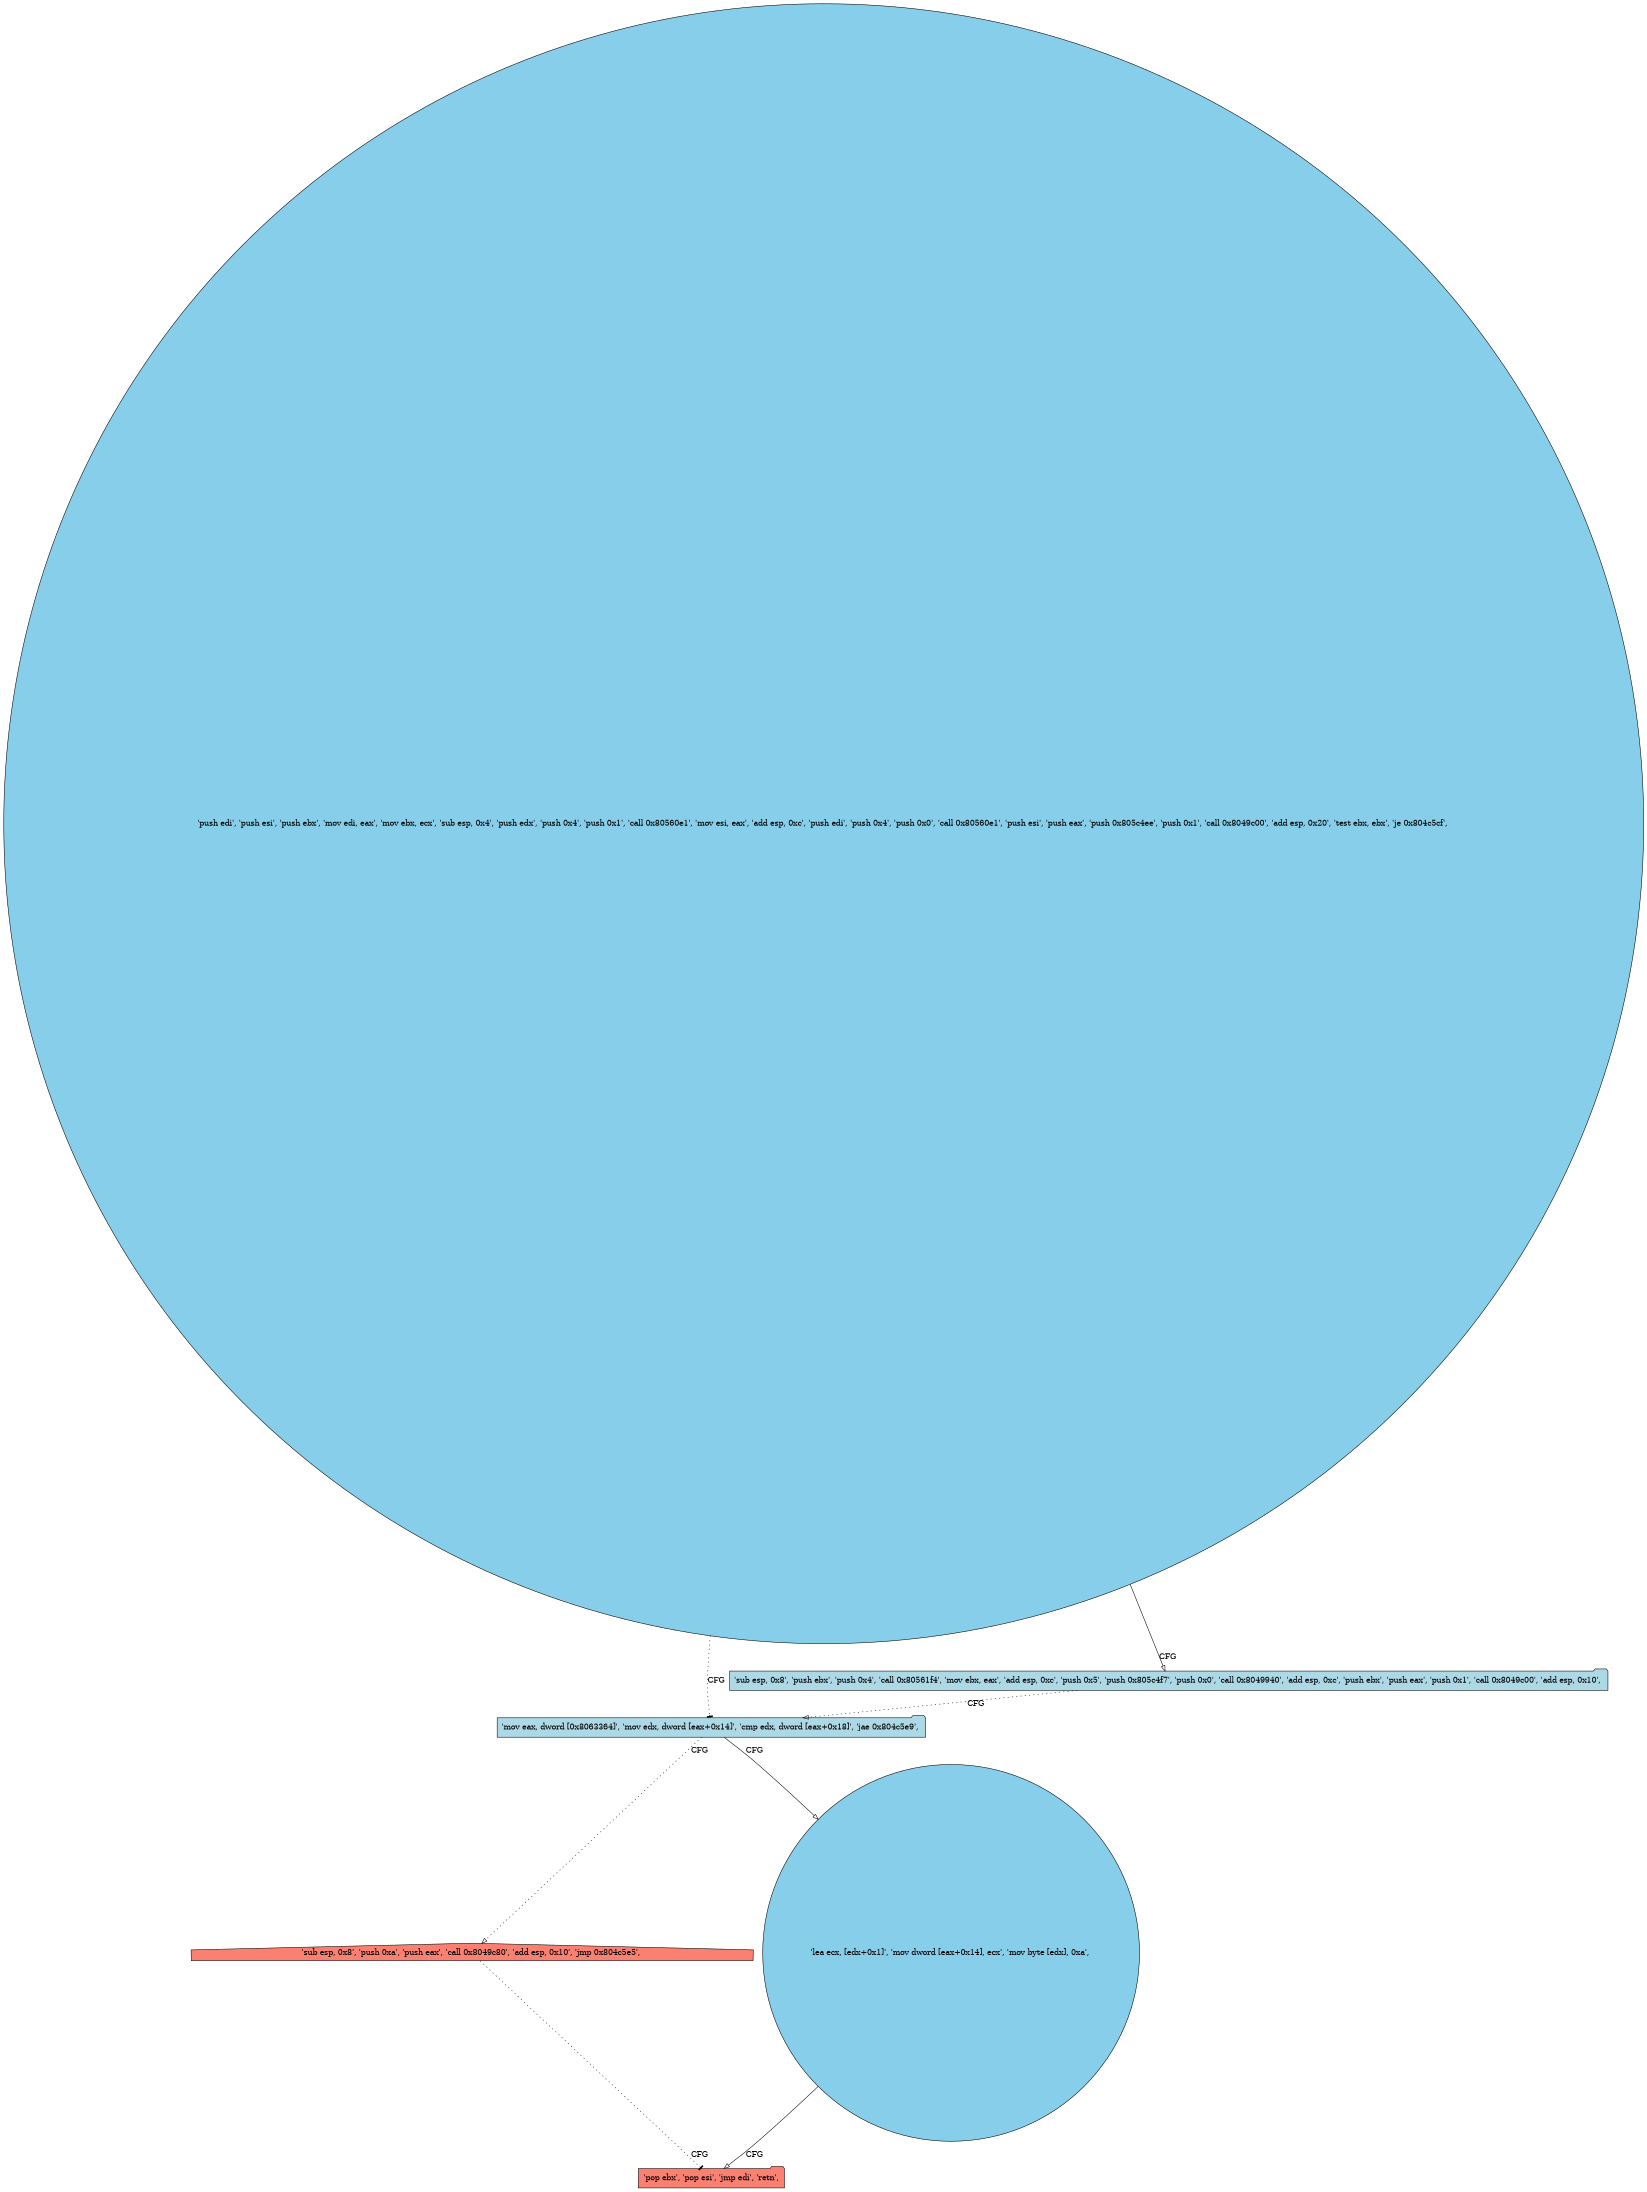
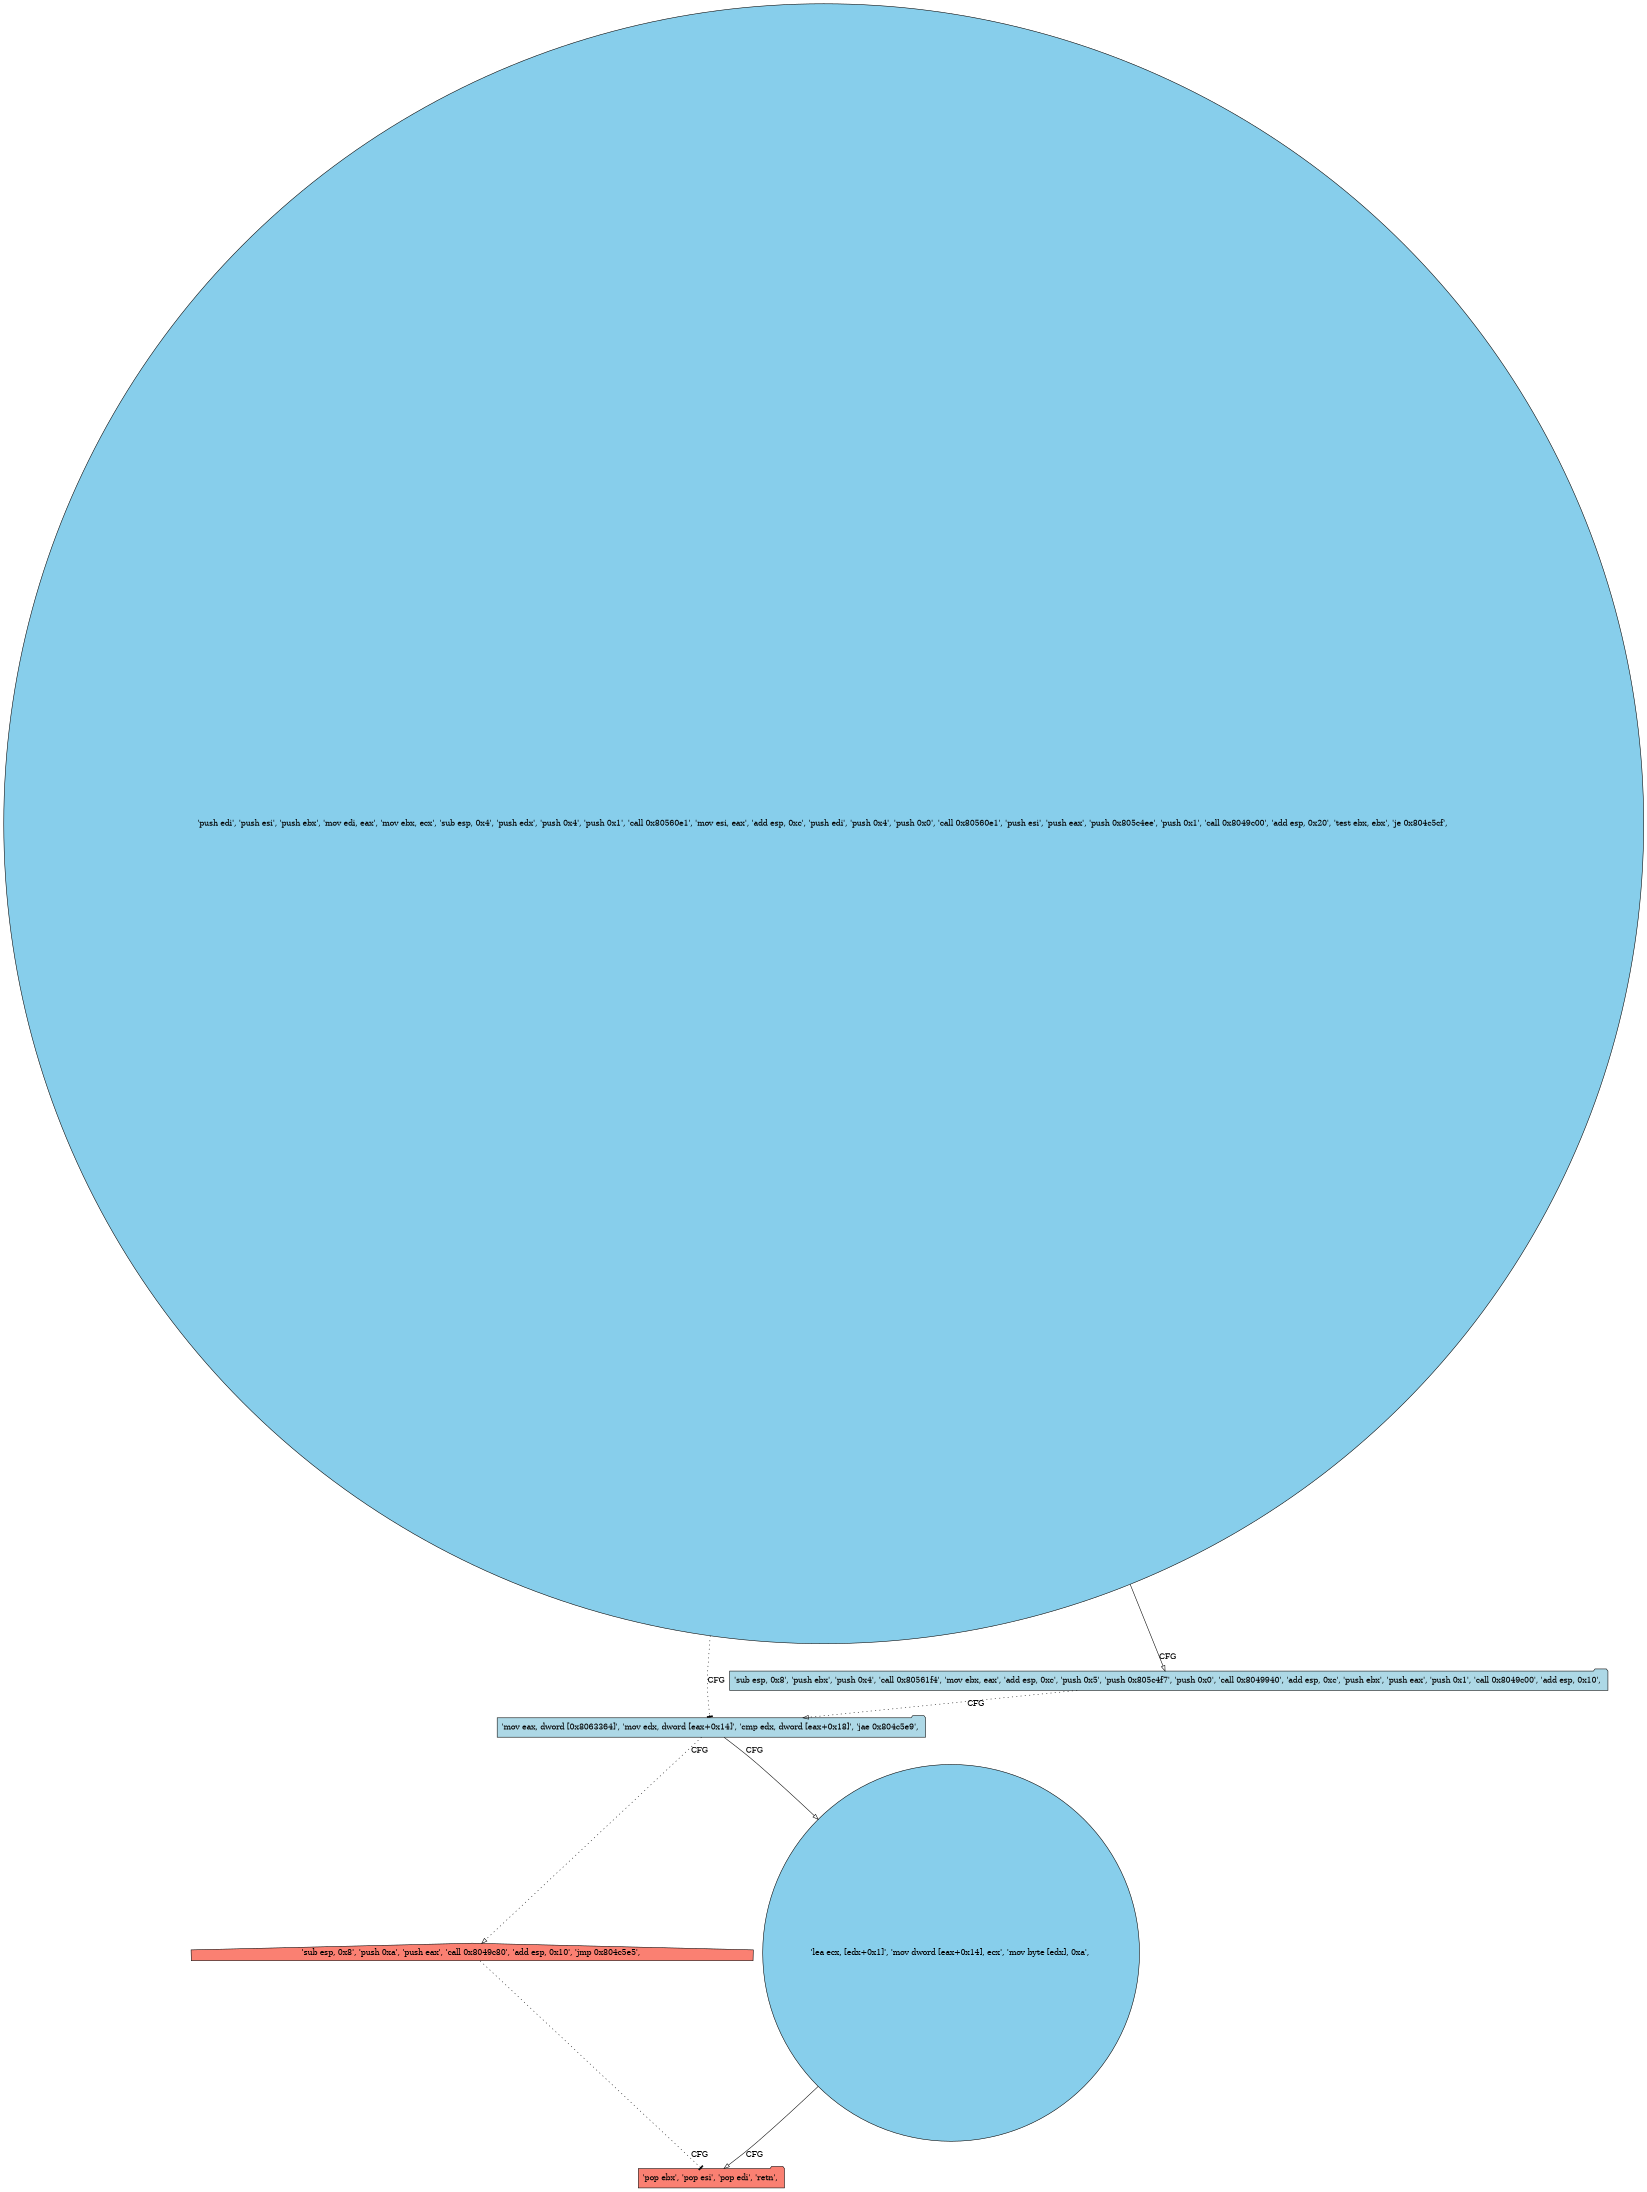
node "'pop ebx', 'pop esi', 'jmp edi', 'retn',": label "'pop ebx', 'pop esi', 'jmp edi', 'retn'," -> "'pop ebx', 'pop esi', 'pop edi', 'retn',"
